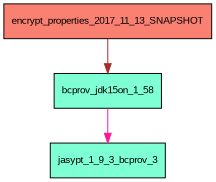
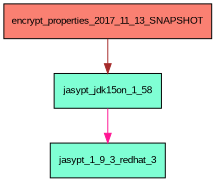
node "bcprov_jdk15on_1_58": label "bcprov_jdk15on_1_58" -> "jasypt_jdk15on_1_58"
node "jasypt_1_9_3_bcprov_3": label "jasypt_1_9_3_bcprov_3" -> "jasypt_1_9_3_redhat_3"
